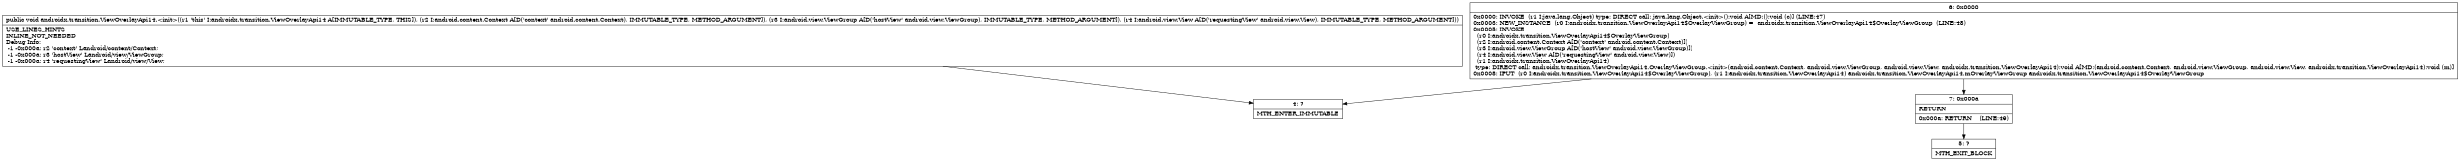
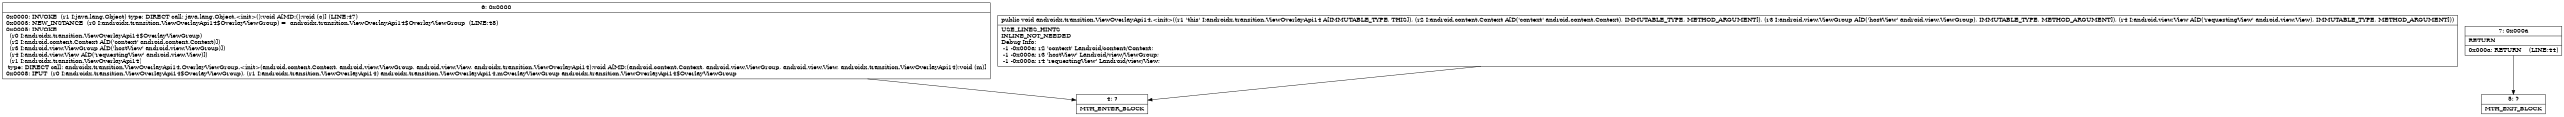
edge "6: 0x0000" -> "7: 0x000a": removed
node "4: ?": text "MTH_ENTER_IMMUTABLE" -> "MTH_ENTER_BLOCK"
node "7: 0x000a": text "0x000a: RETURN    (LINE:49)" -> "0x000a: RETURN    (LINE:44)"
